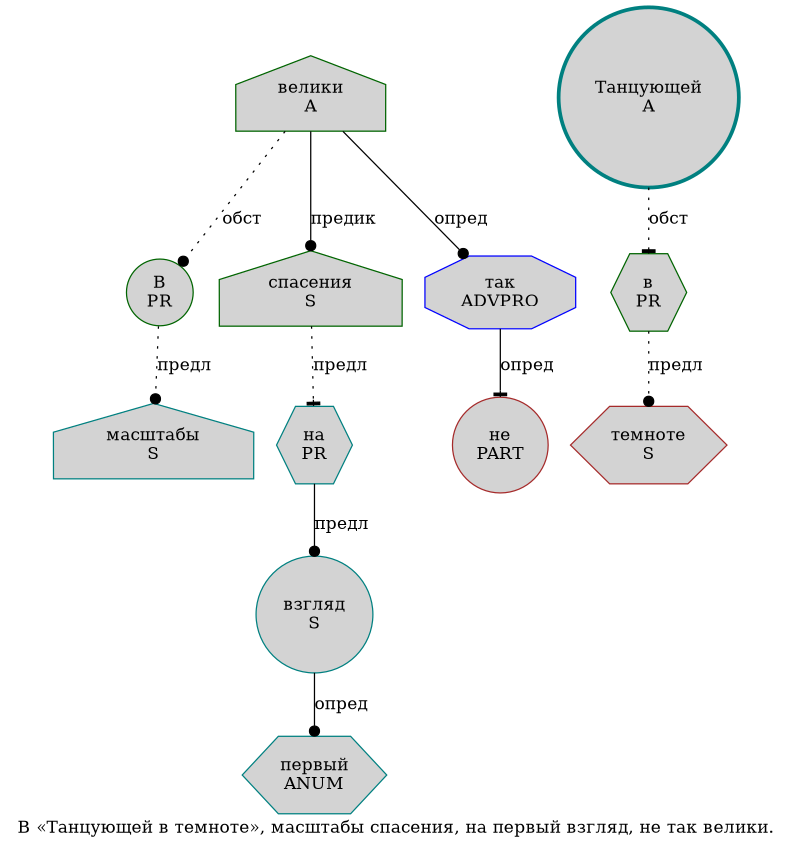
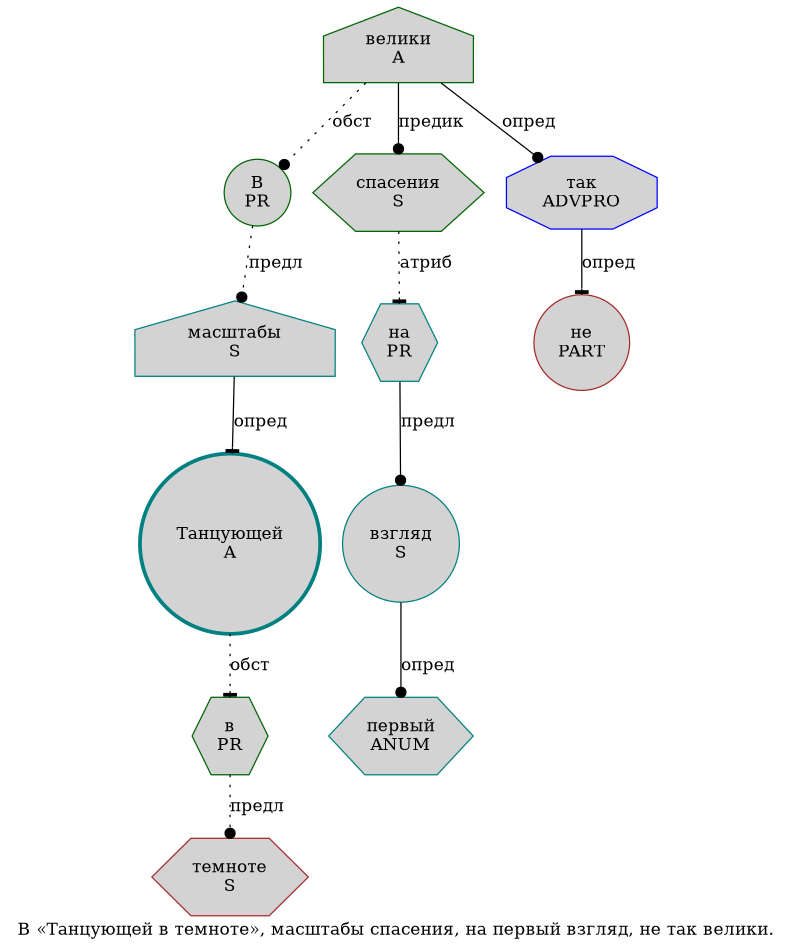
node "спасения S": shape house -> hexagon
edge "спасения S" -> "на PR": label "предл" -> "атриб"
edge "масштабы S" -> "Танцующей A": added, label "опред"
